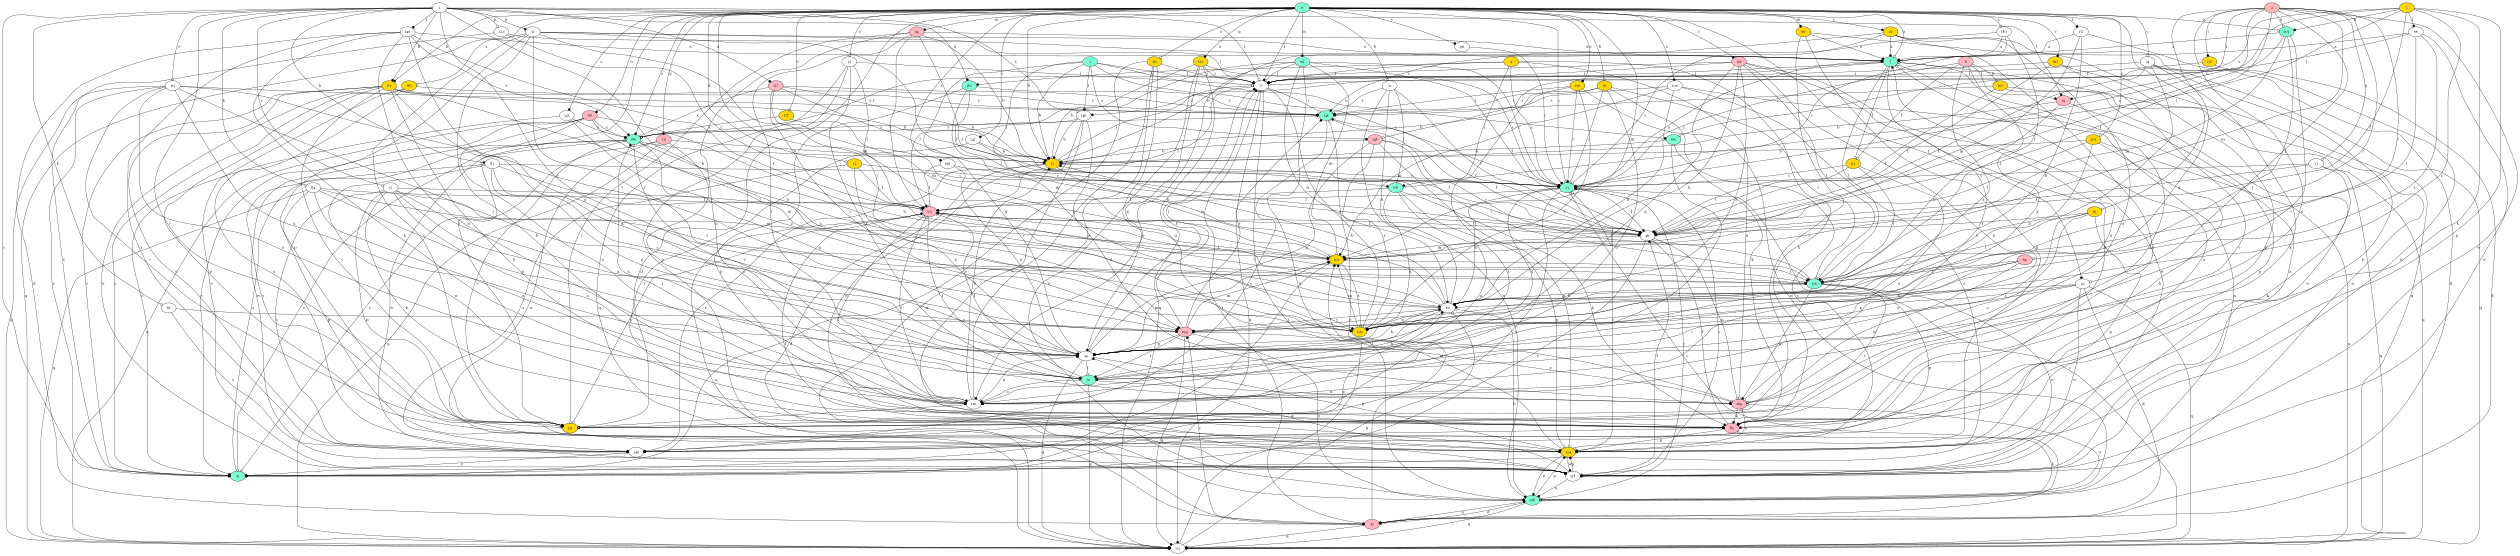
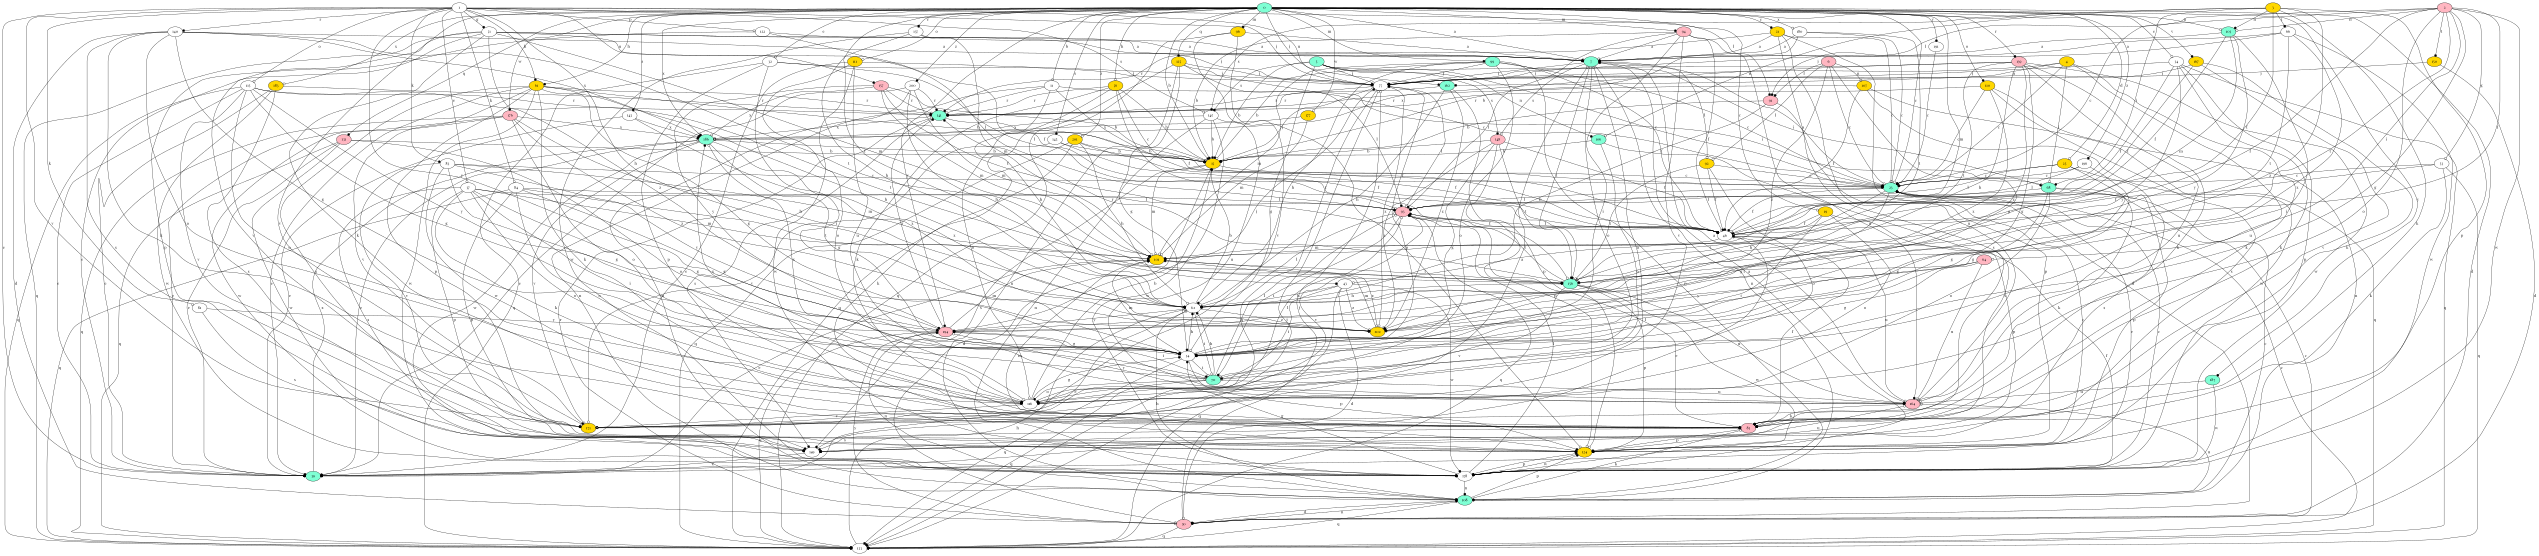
edge "2" -> "101": removed, label "m"
node "187": added
edge "124" -> "108": removed, label "n"
